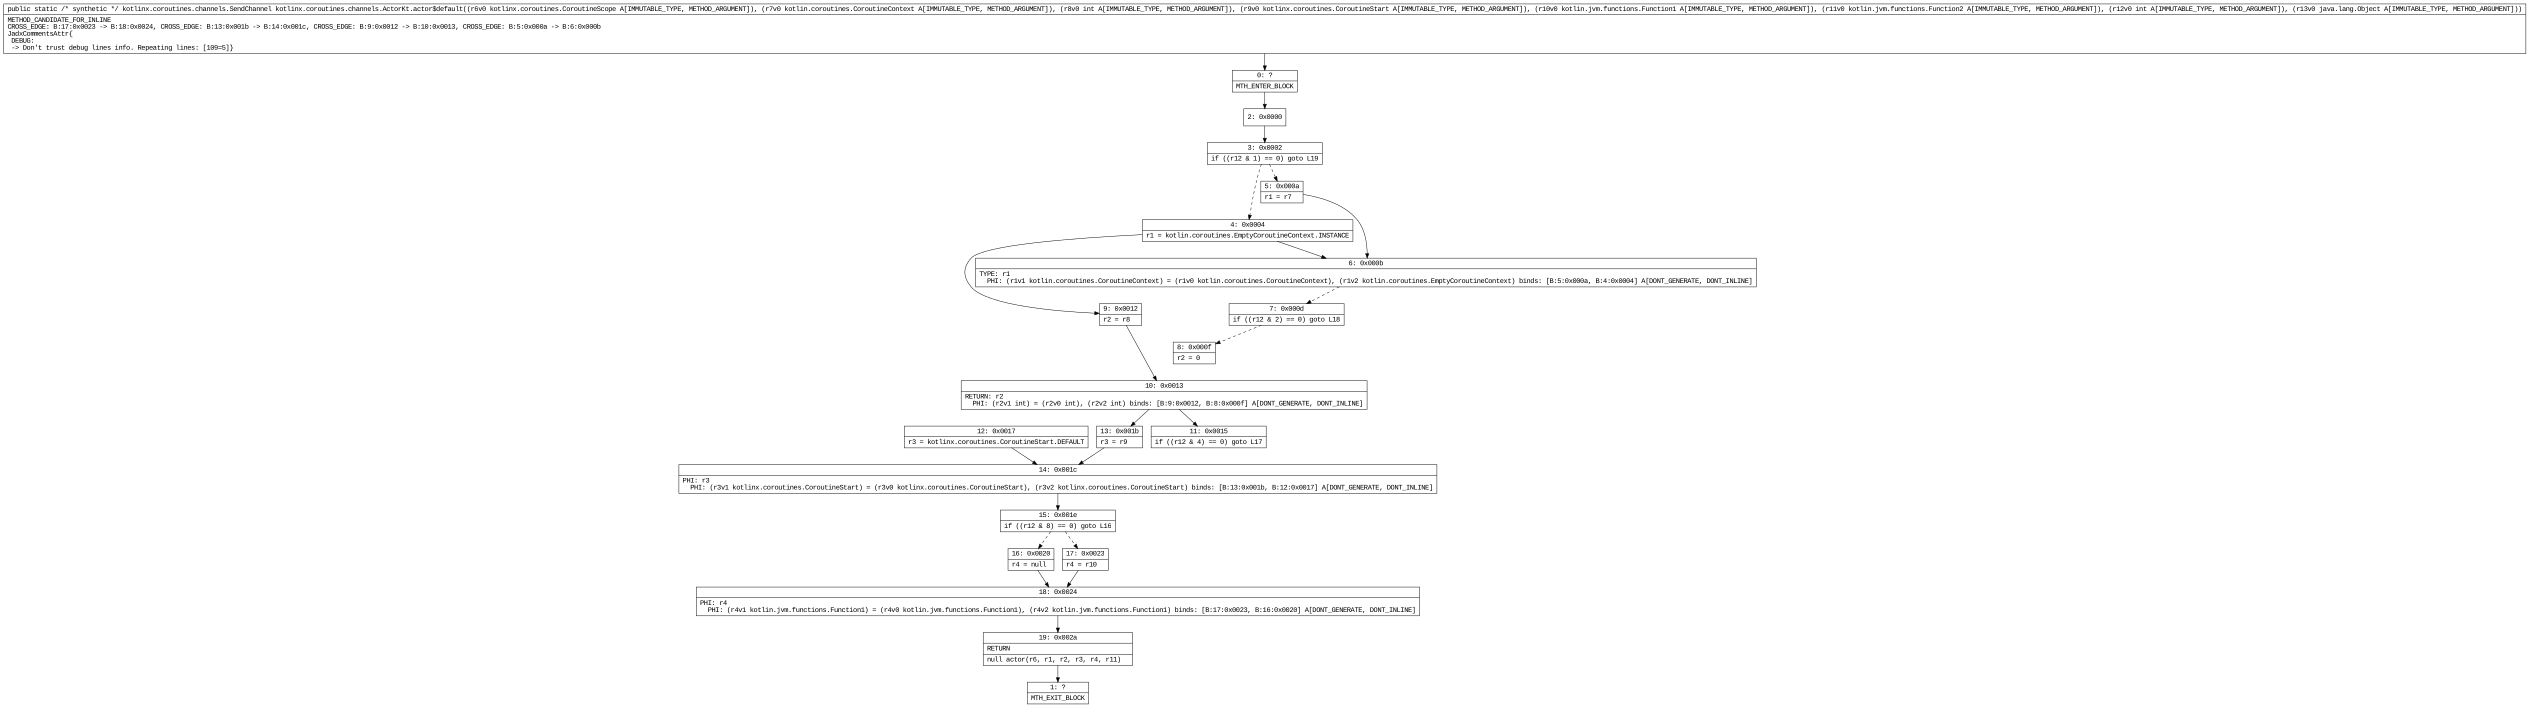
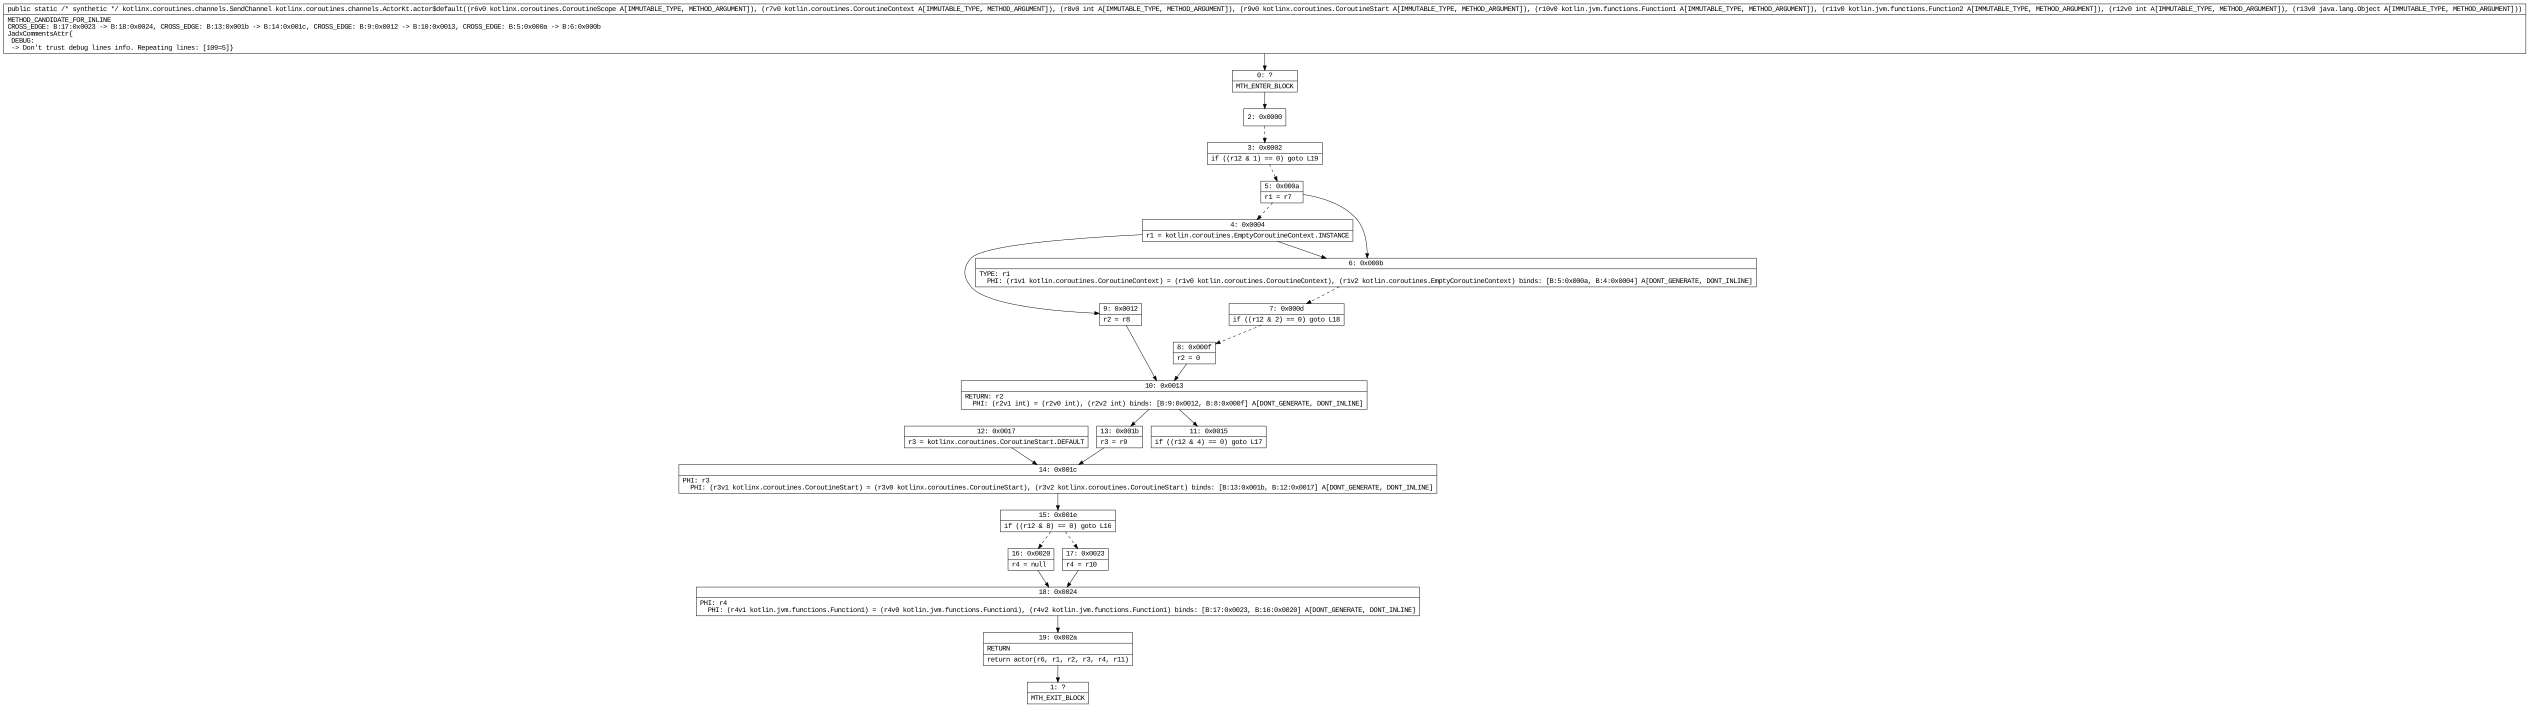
edge "2: 0x0000" -> "3: 0x0002": style solid -> dashed
edge "3: 0x0002" -> "4: 0x0004": now "5: 0x000a" -> "4: 0x0004"
edge "8: 0x000f" -> "10: 0x0013": added
node "19: 0x002a": text "null actor(r6, r1, r2, r3, r4, r11)" -> "return actor(r6, r1, r2, r3, r4, r11)"
